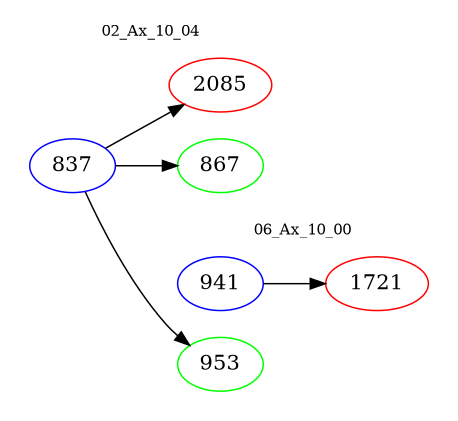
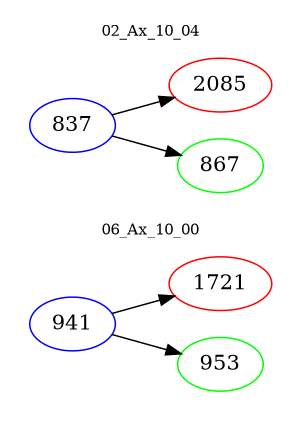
edge "837" -> "953": now "941" -> "953"
